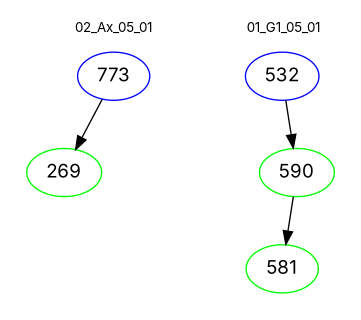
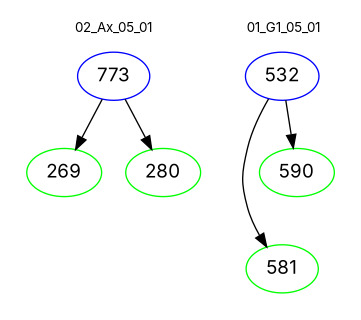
node "280": added
edge "590" -> "581": now "532" -> "581"
